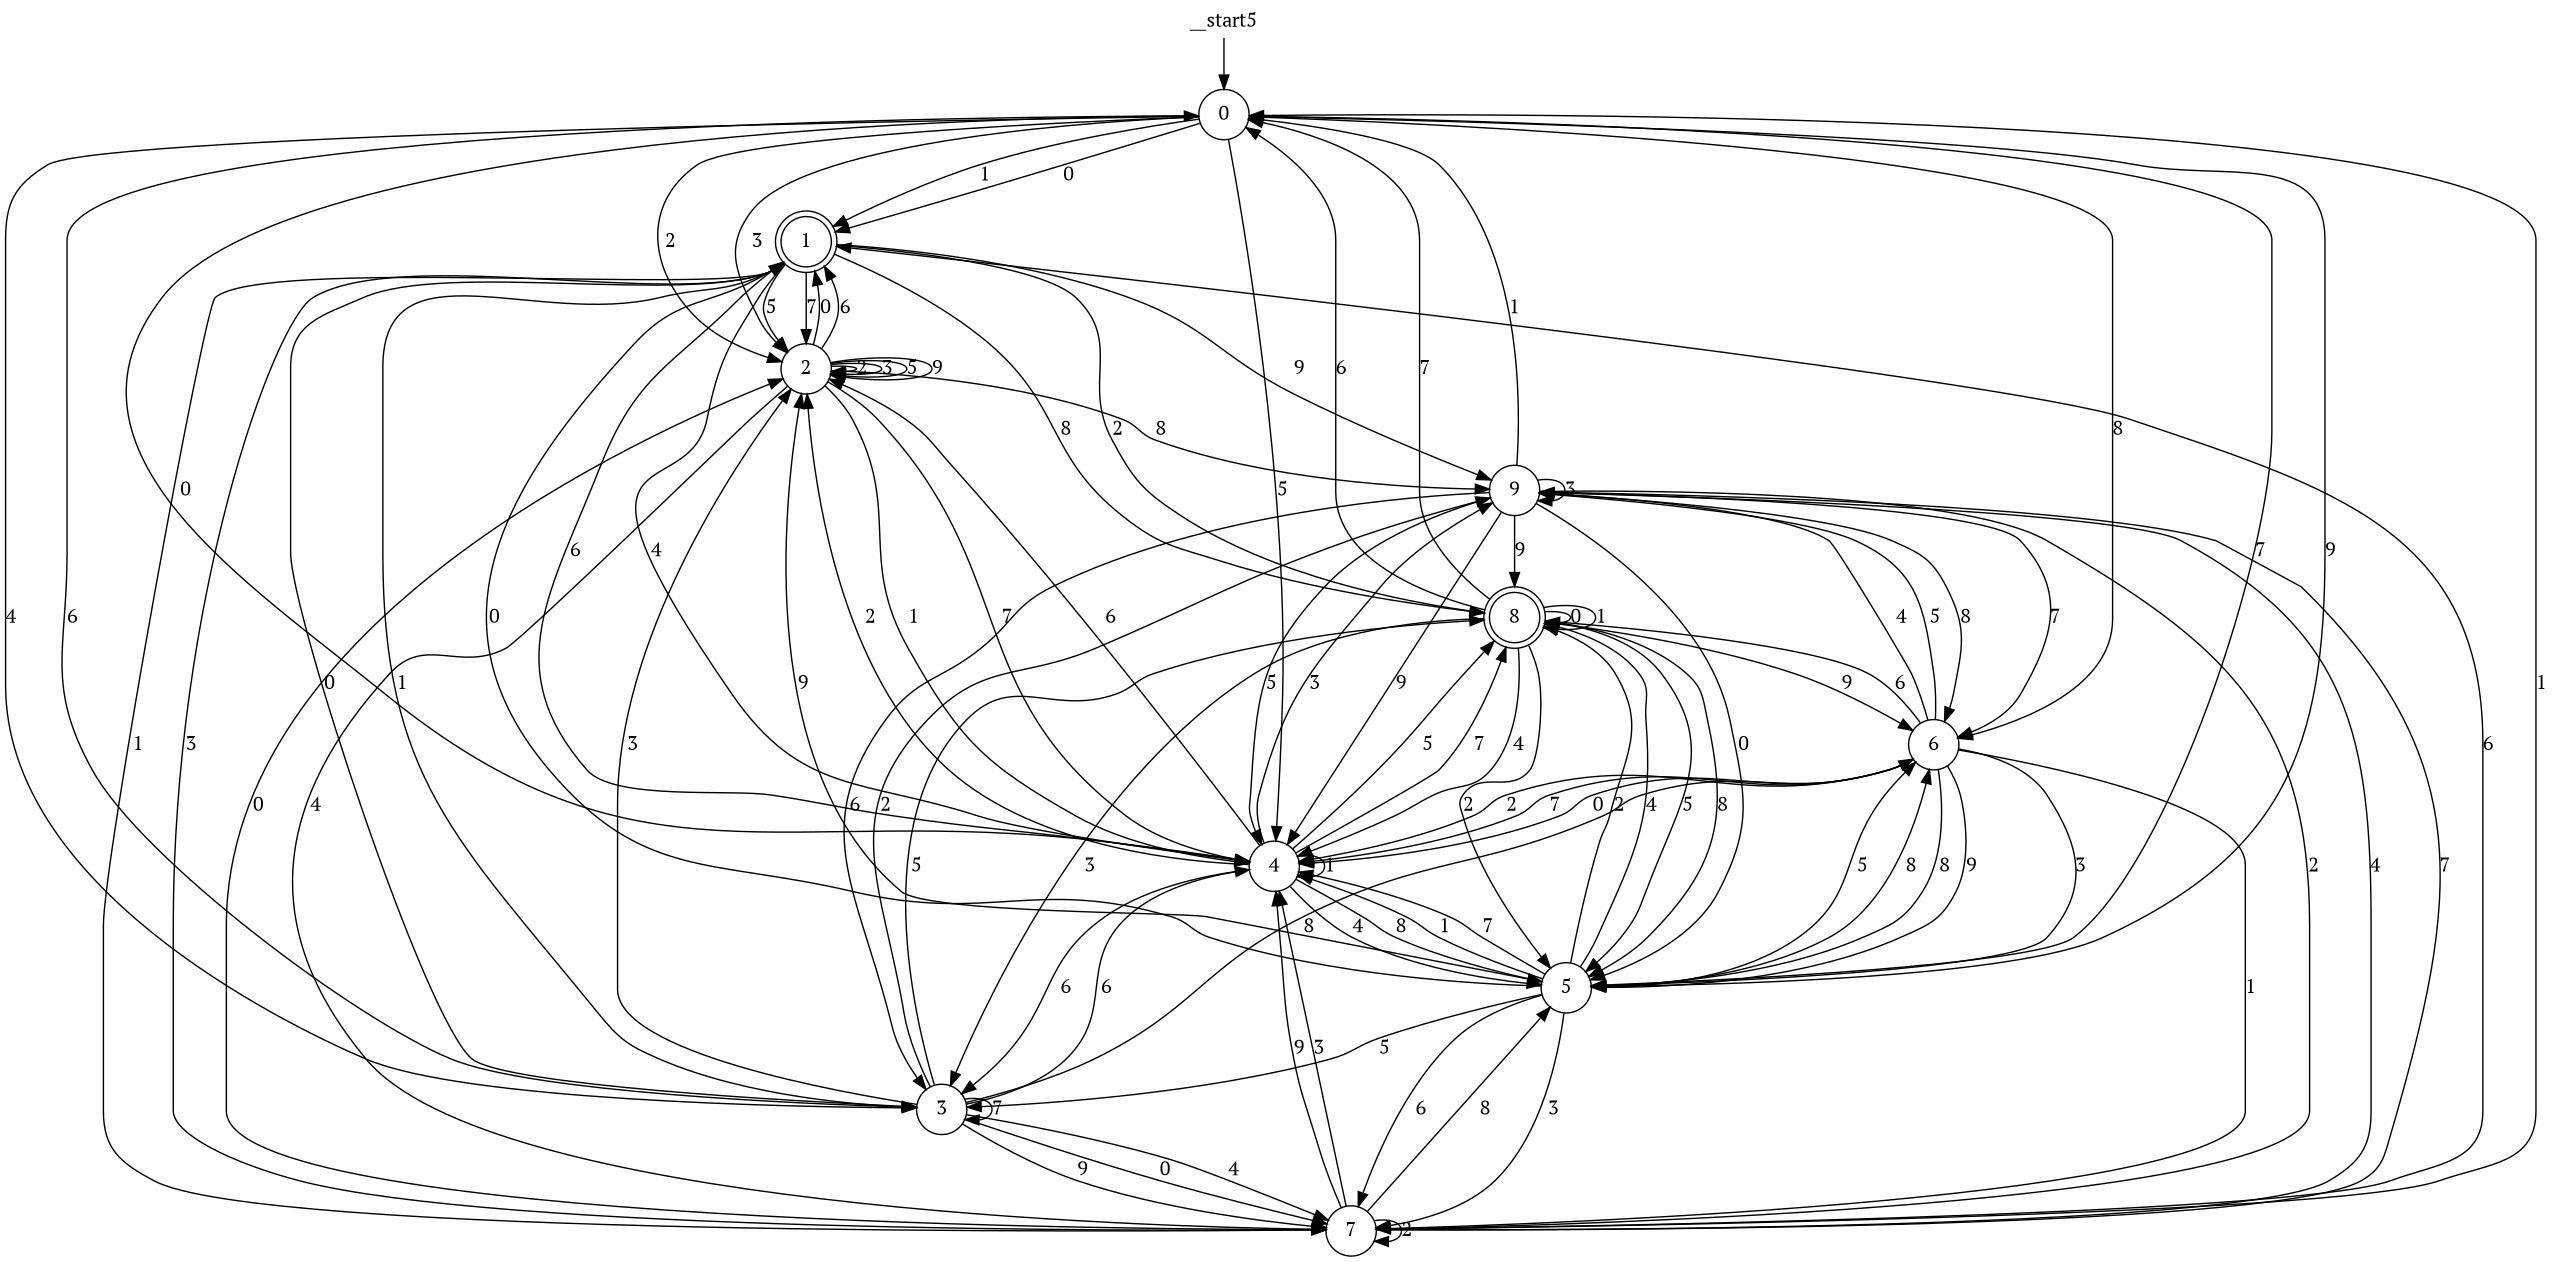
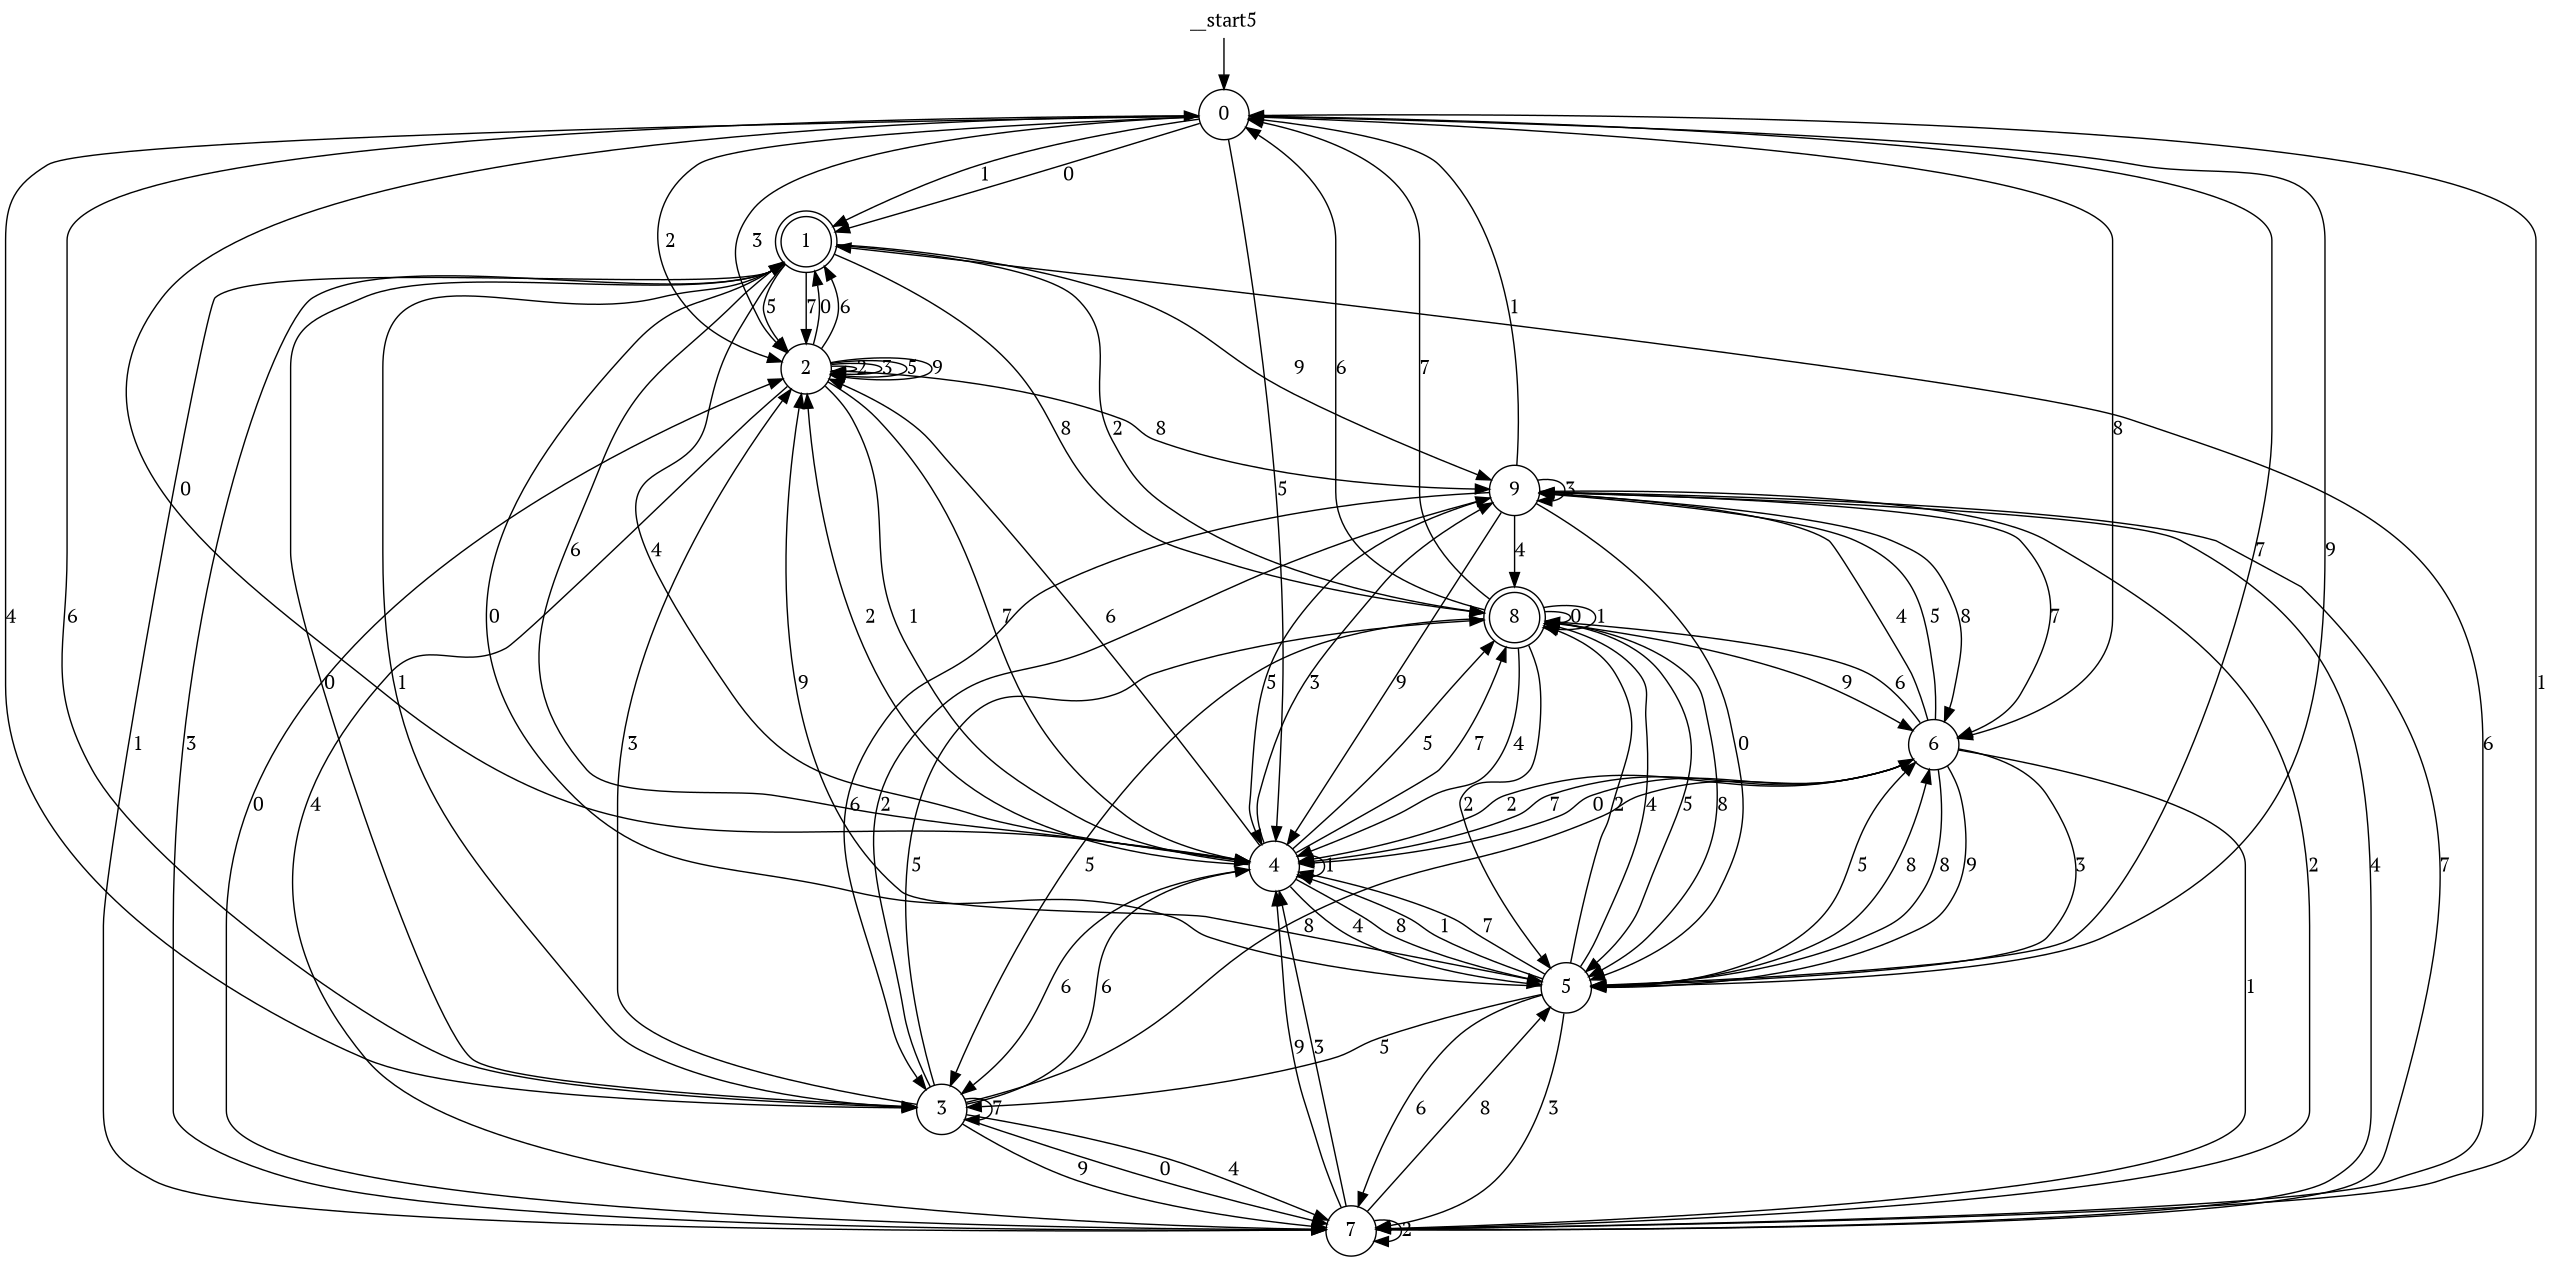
edge "9" -> "8": label "9" -> "4"
edge "8" -> "3": label "3" -> "5"
